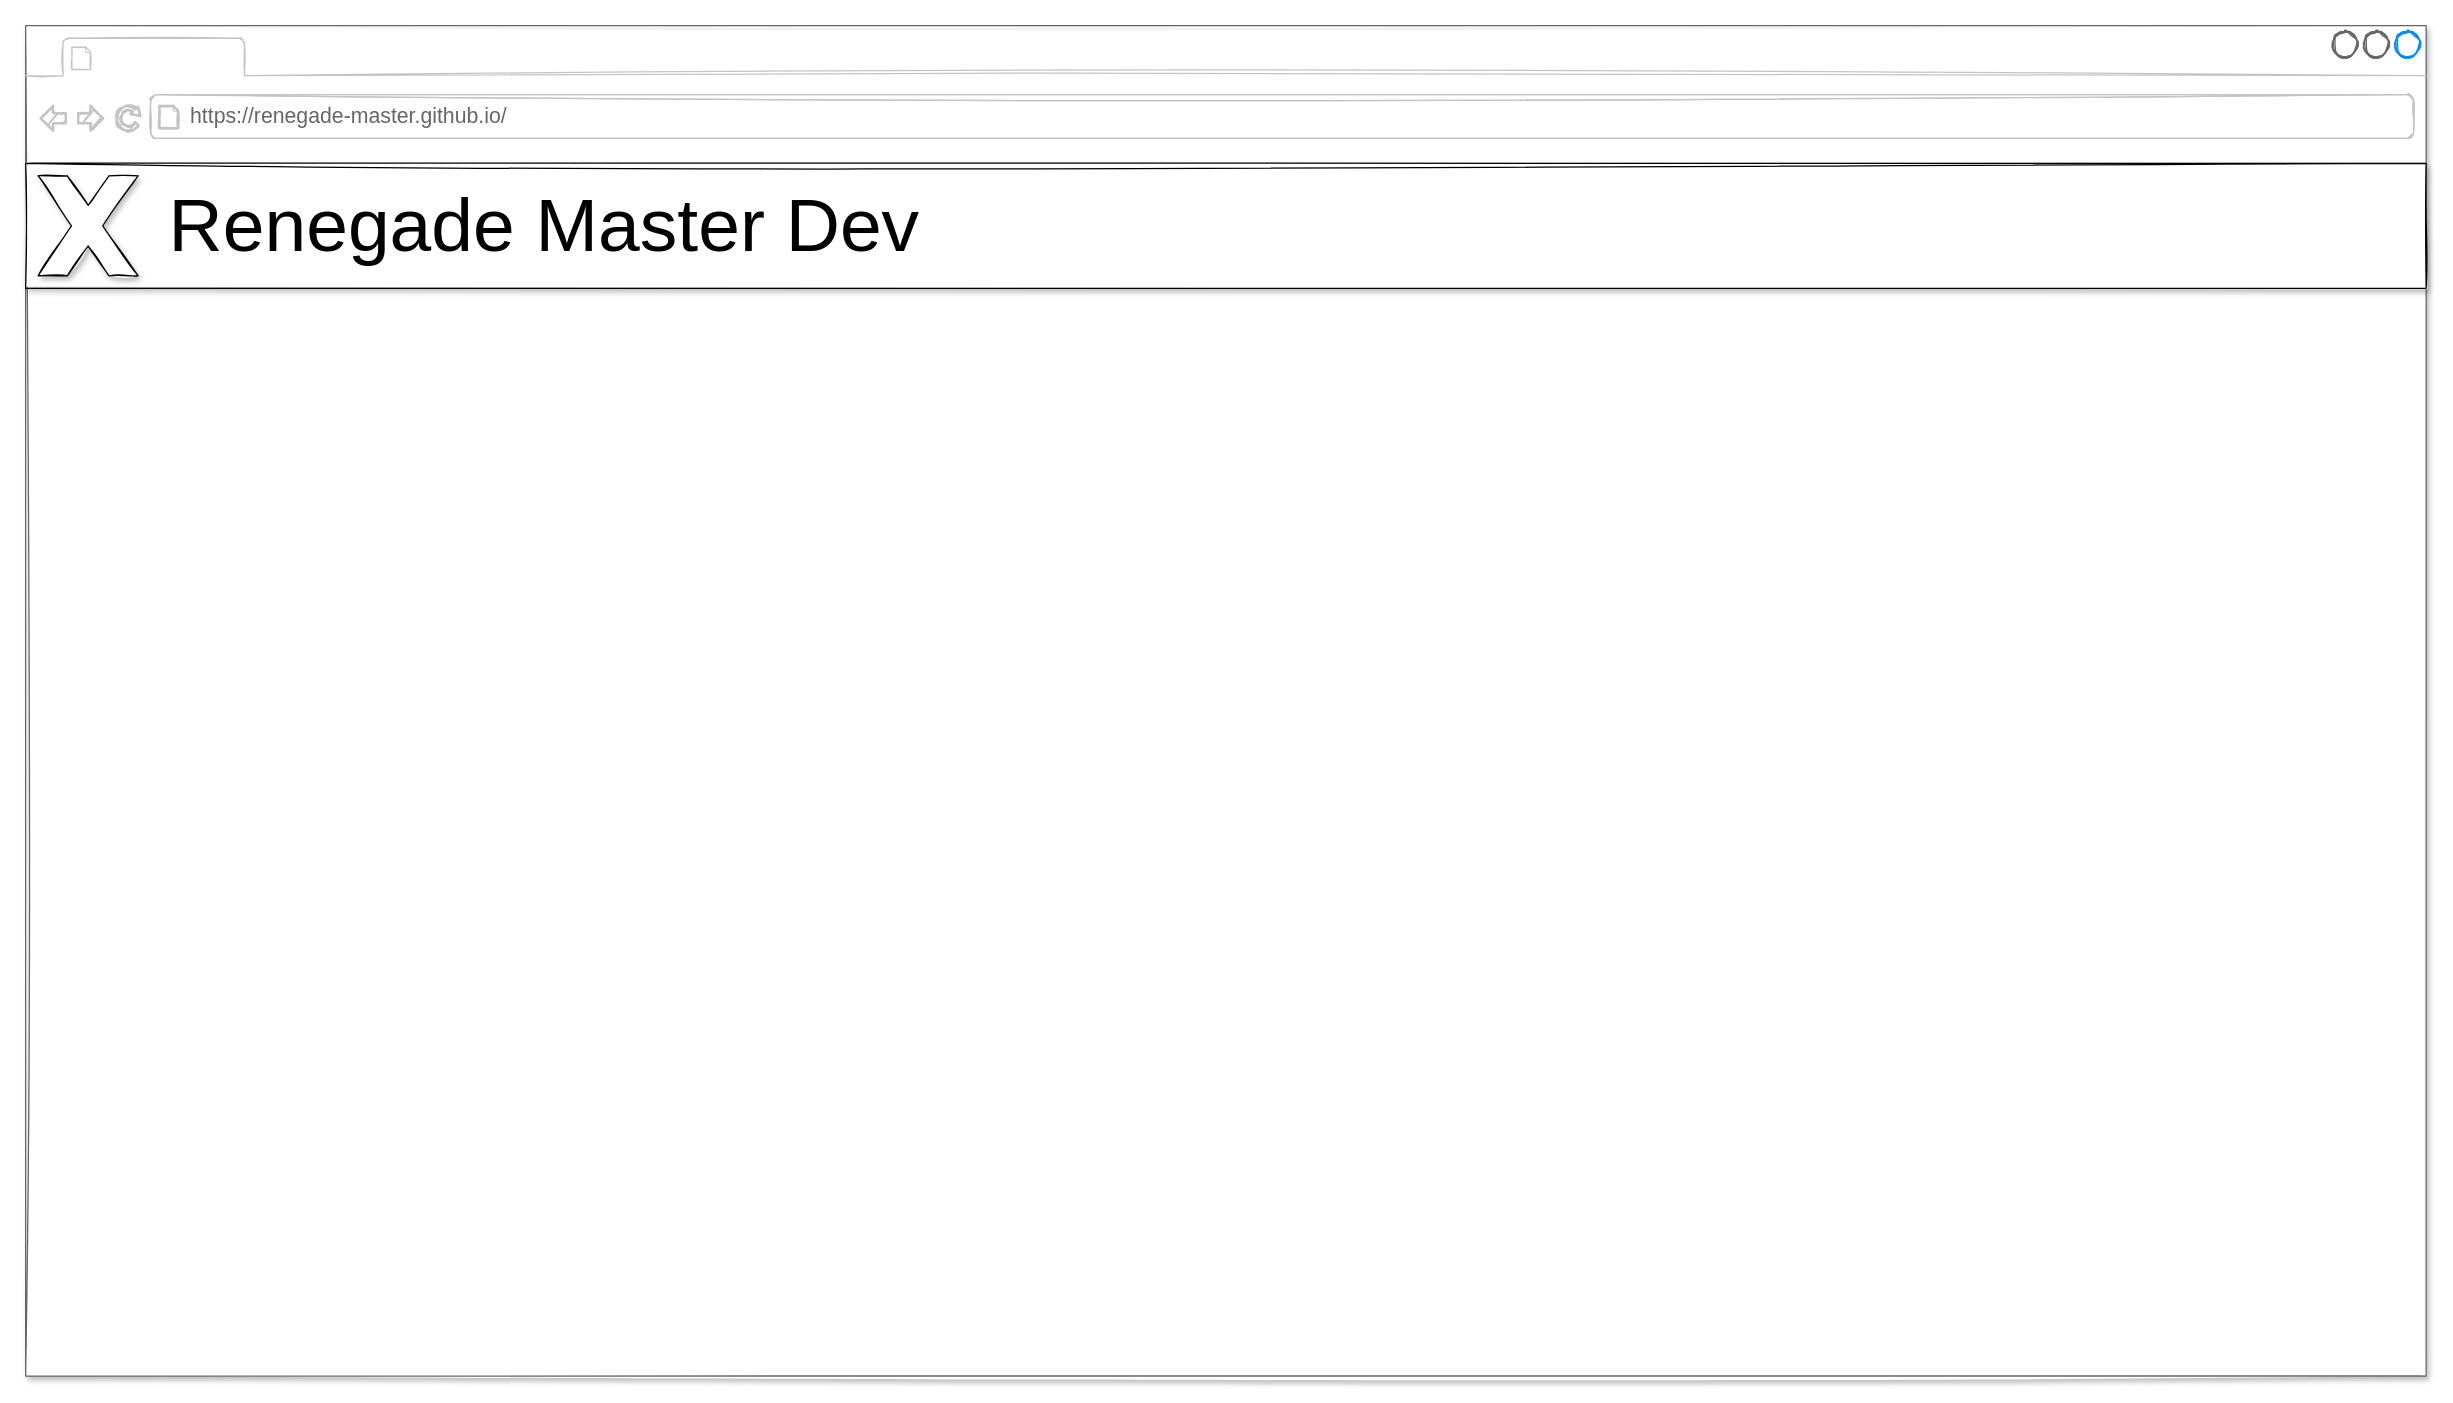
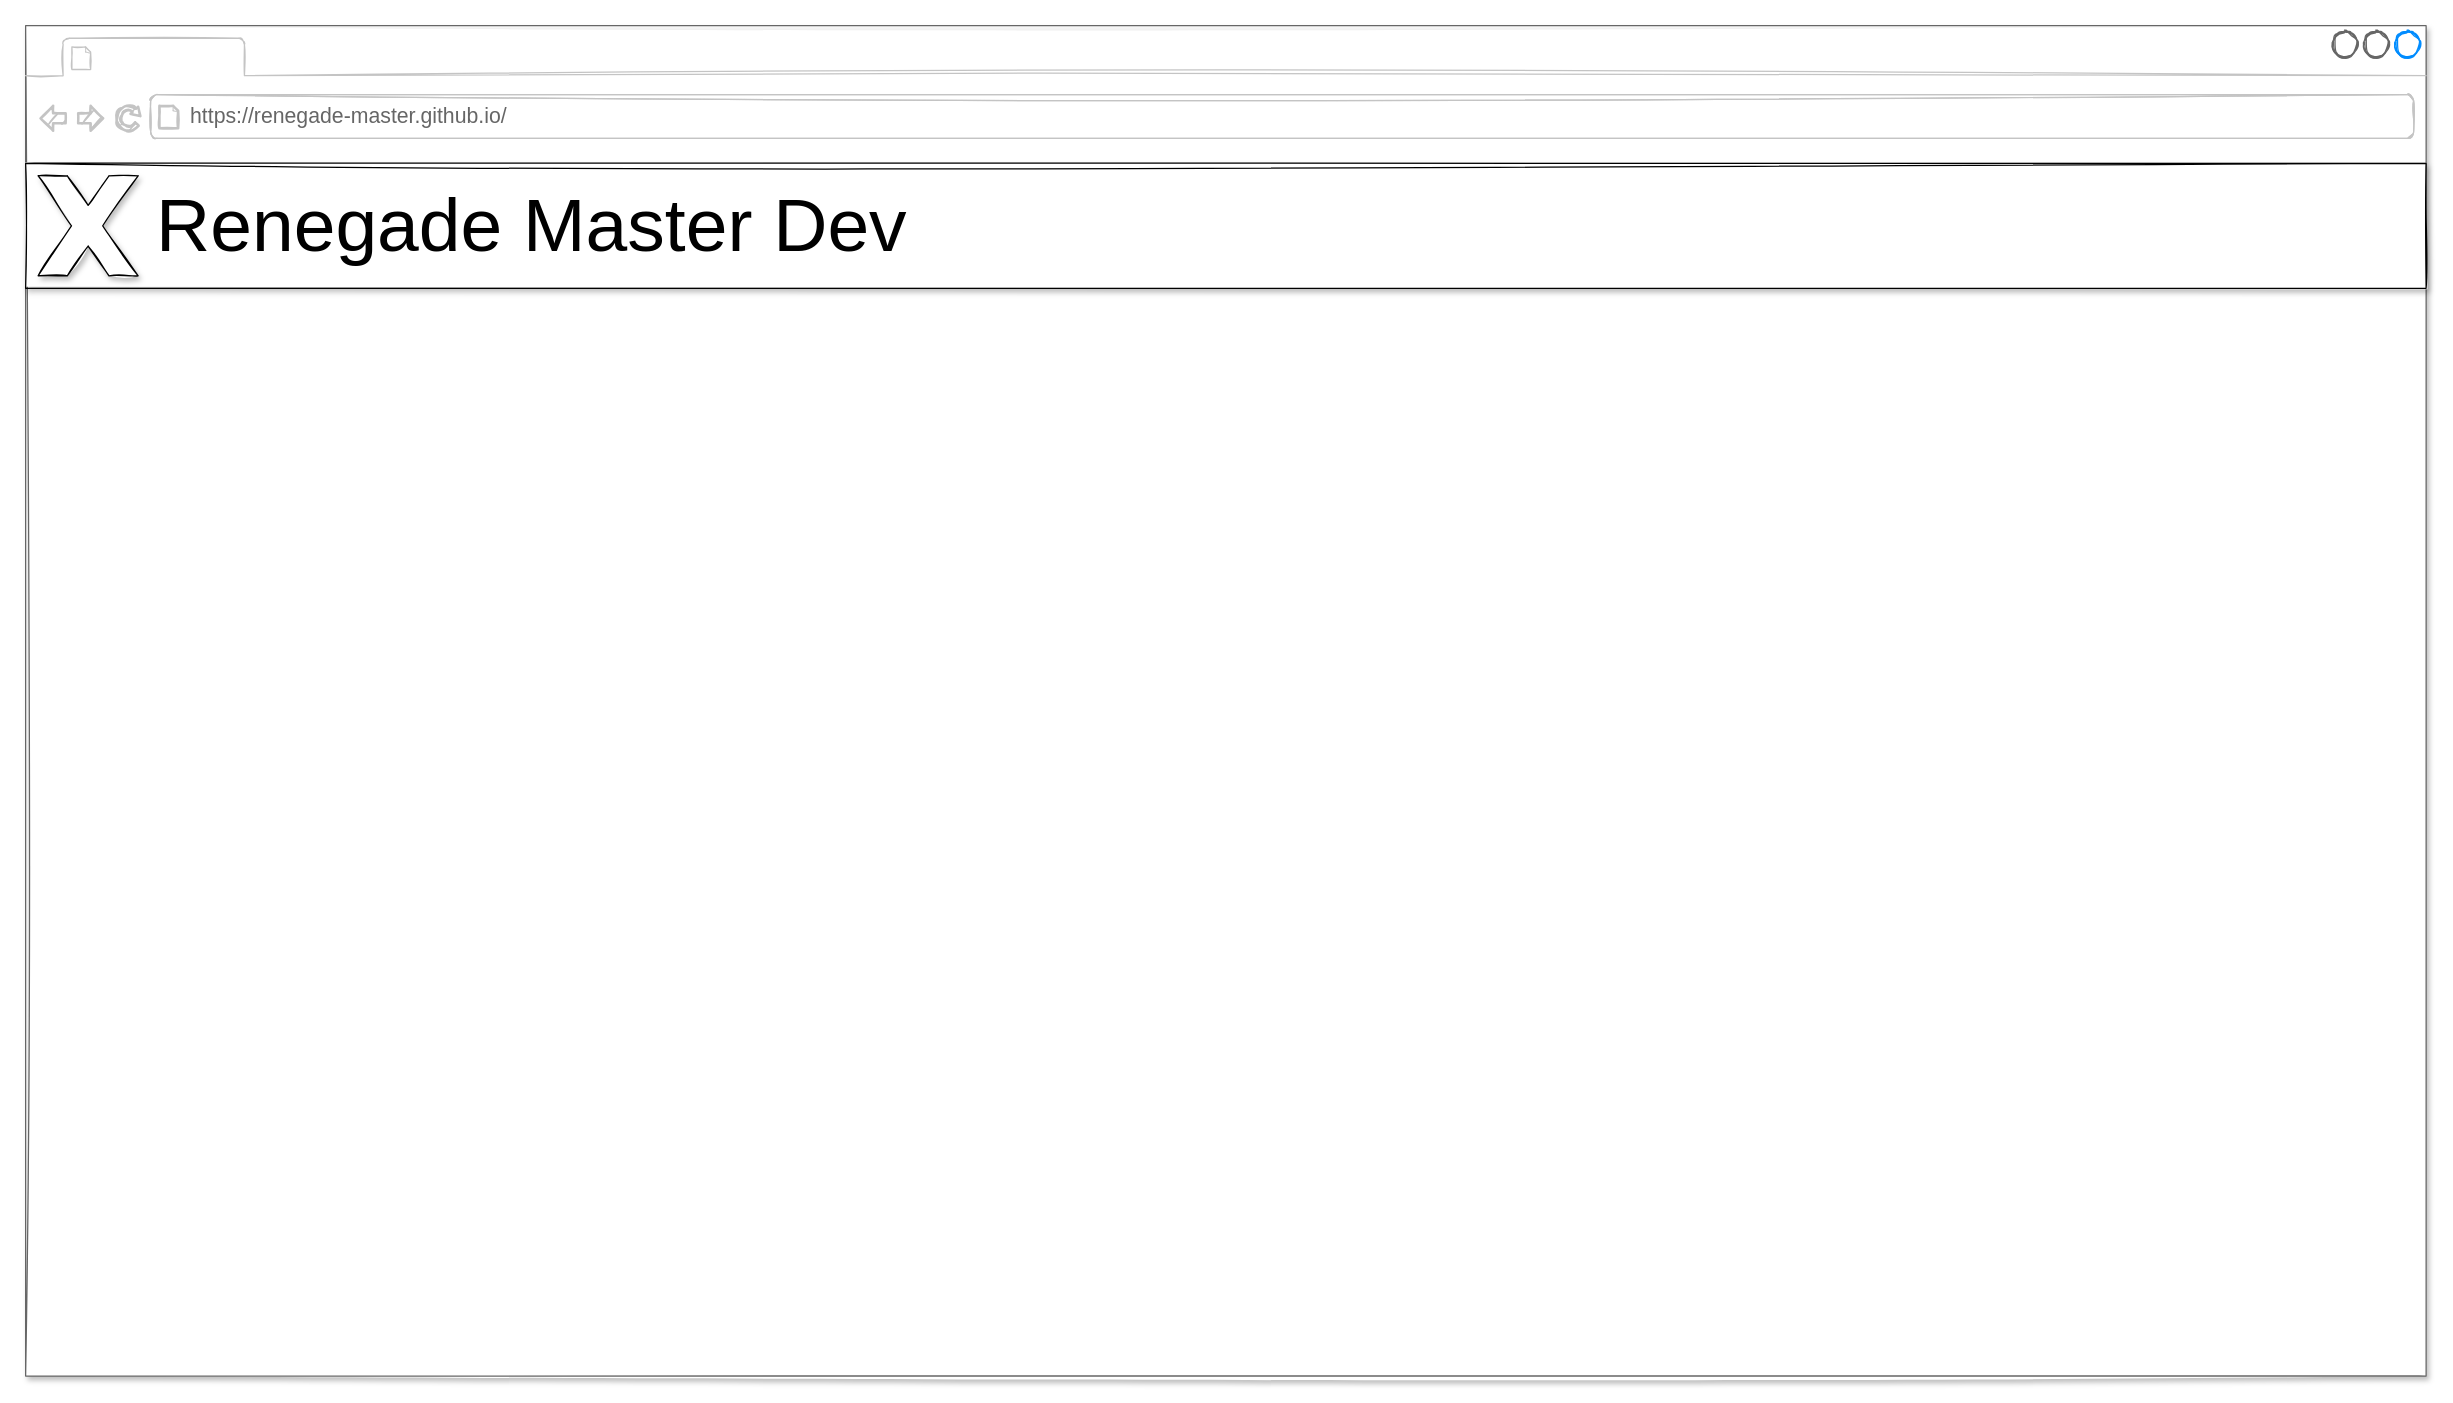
node "Renegade Master Dev": moved (544, 226) -> (532, 226)
